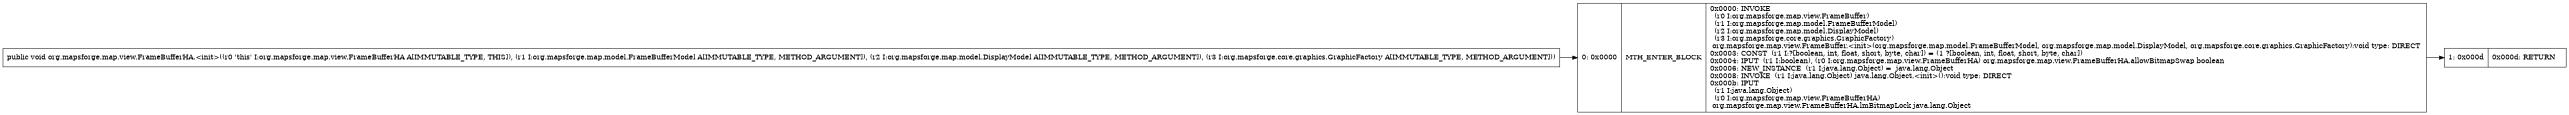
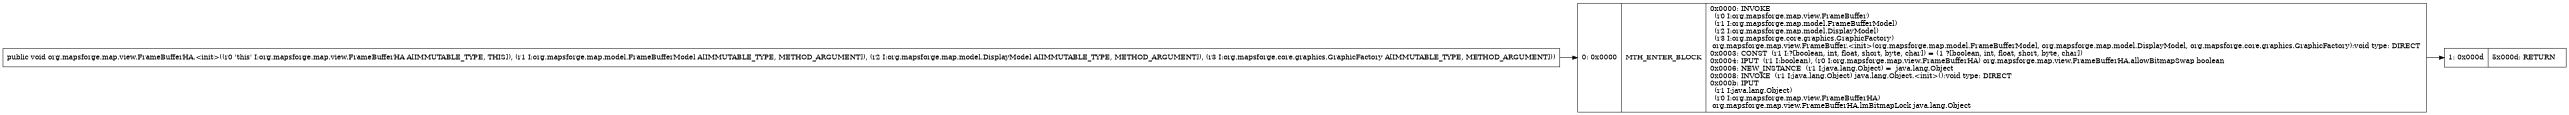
node "1: 0x000d": text "0x000d: RETURN" -> "5x000d: RETURN"
